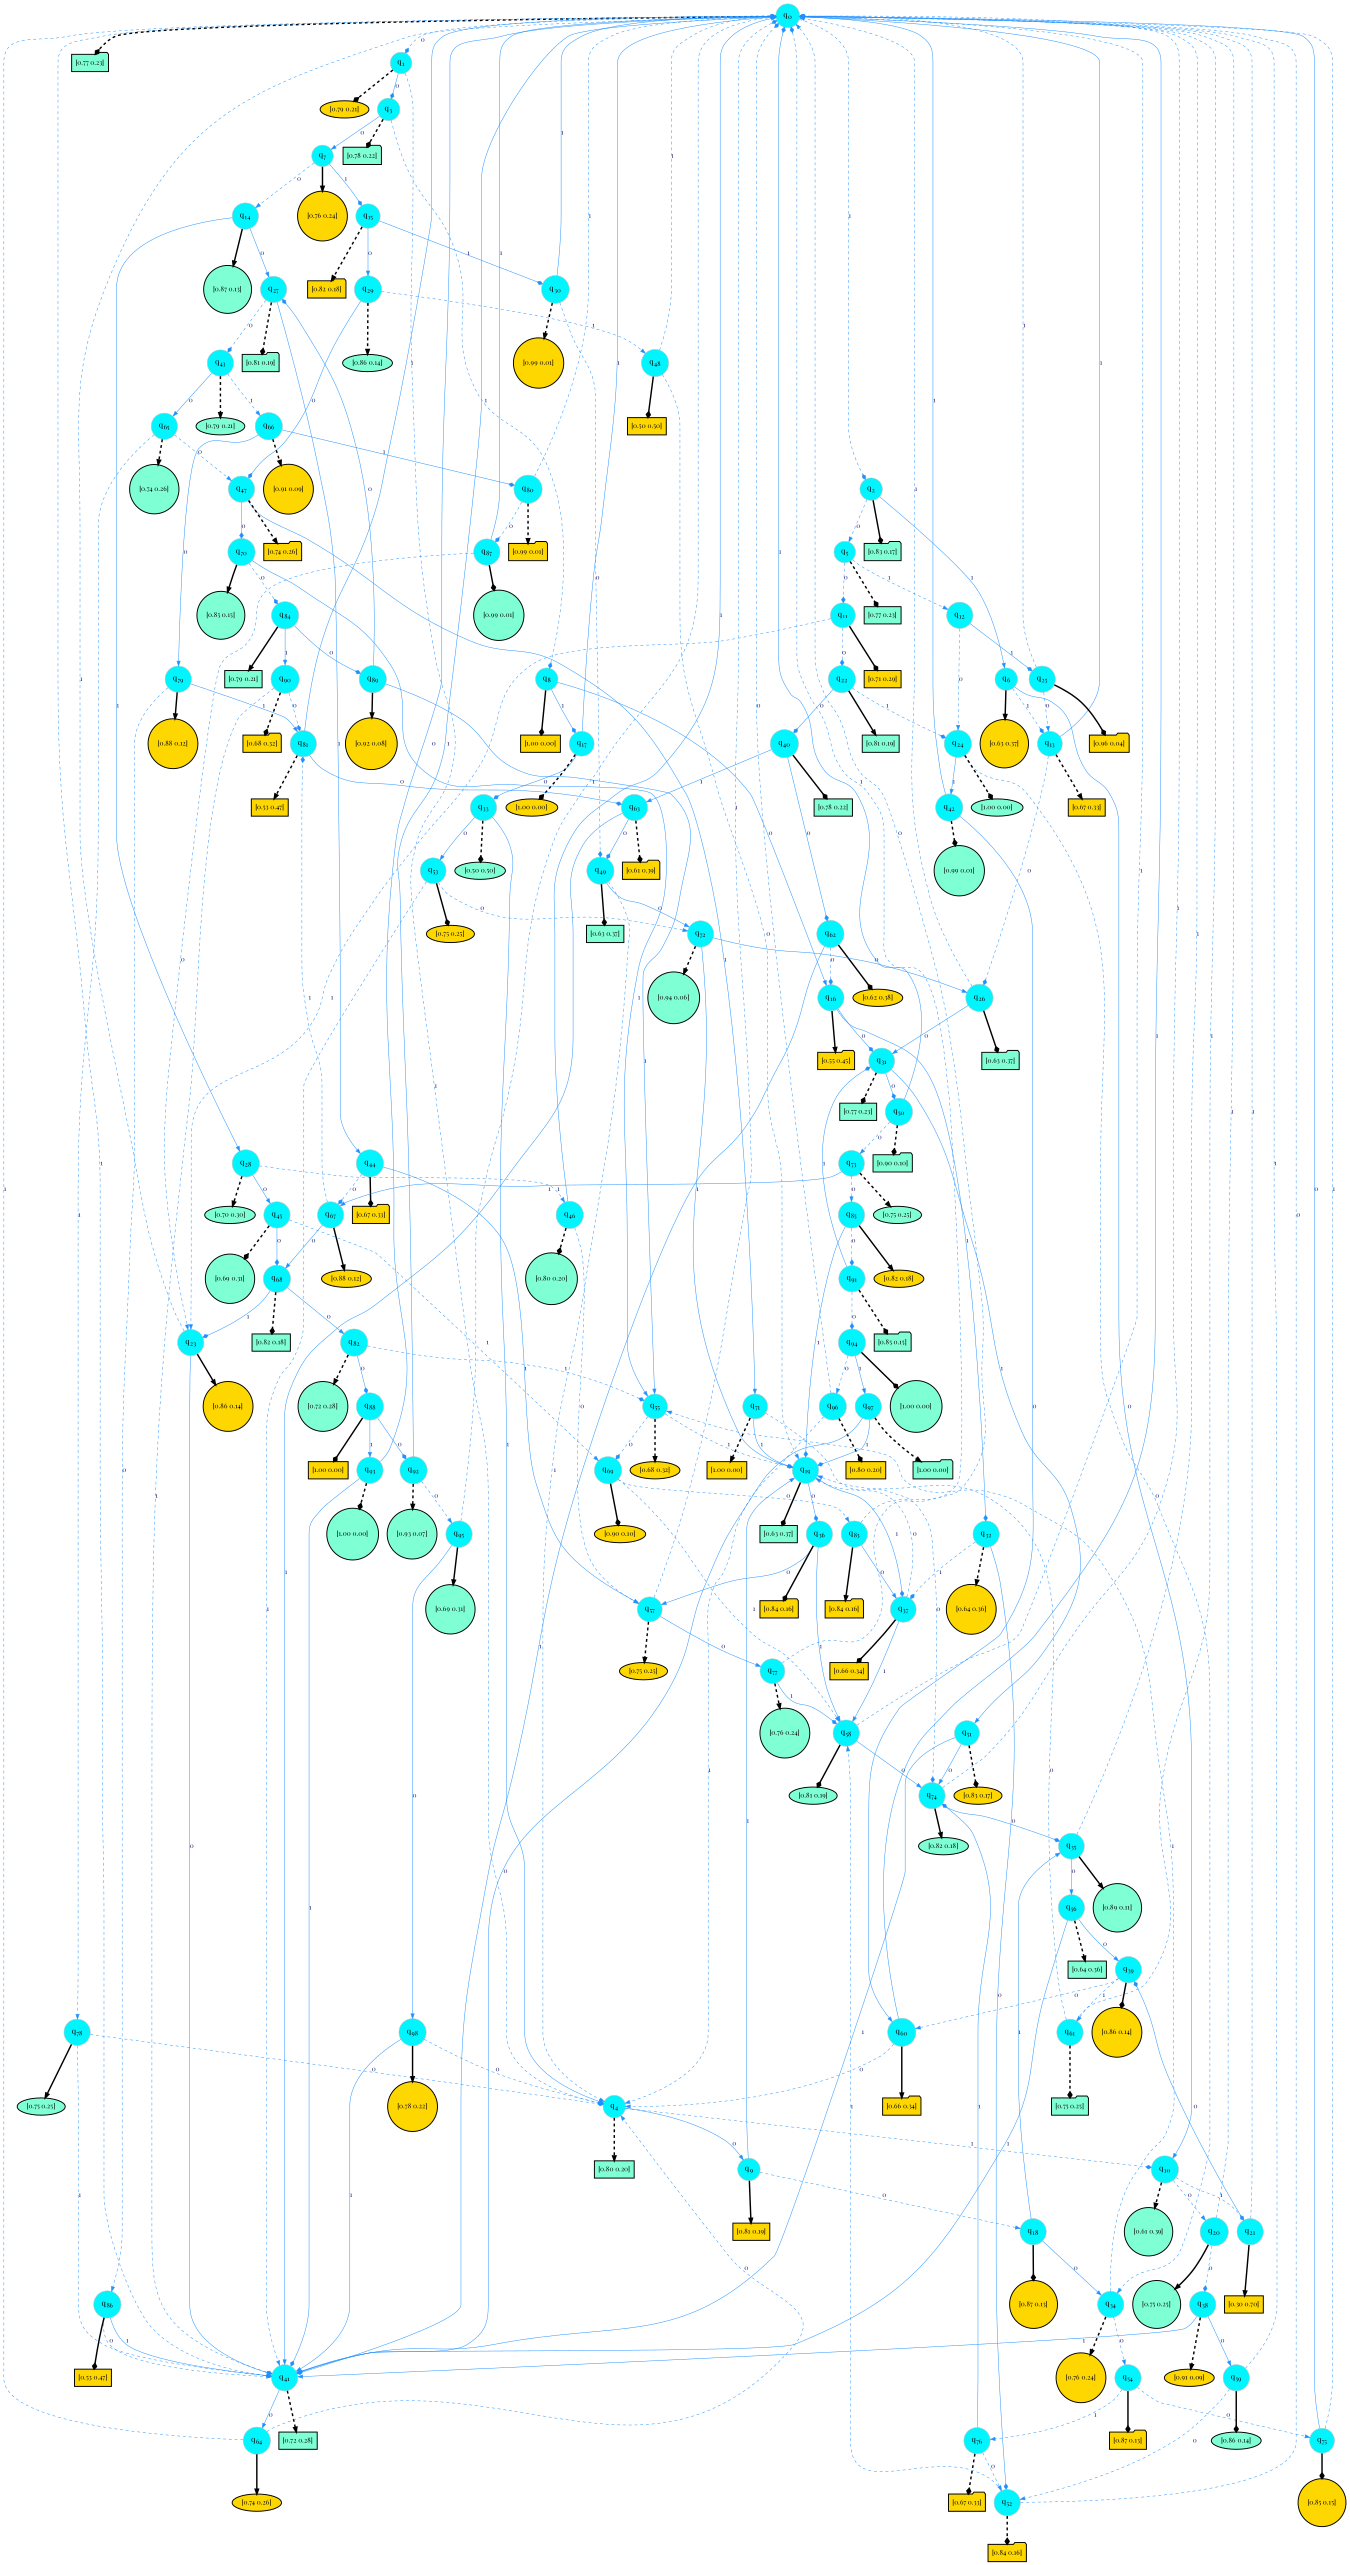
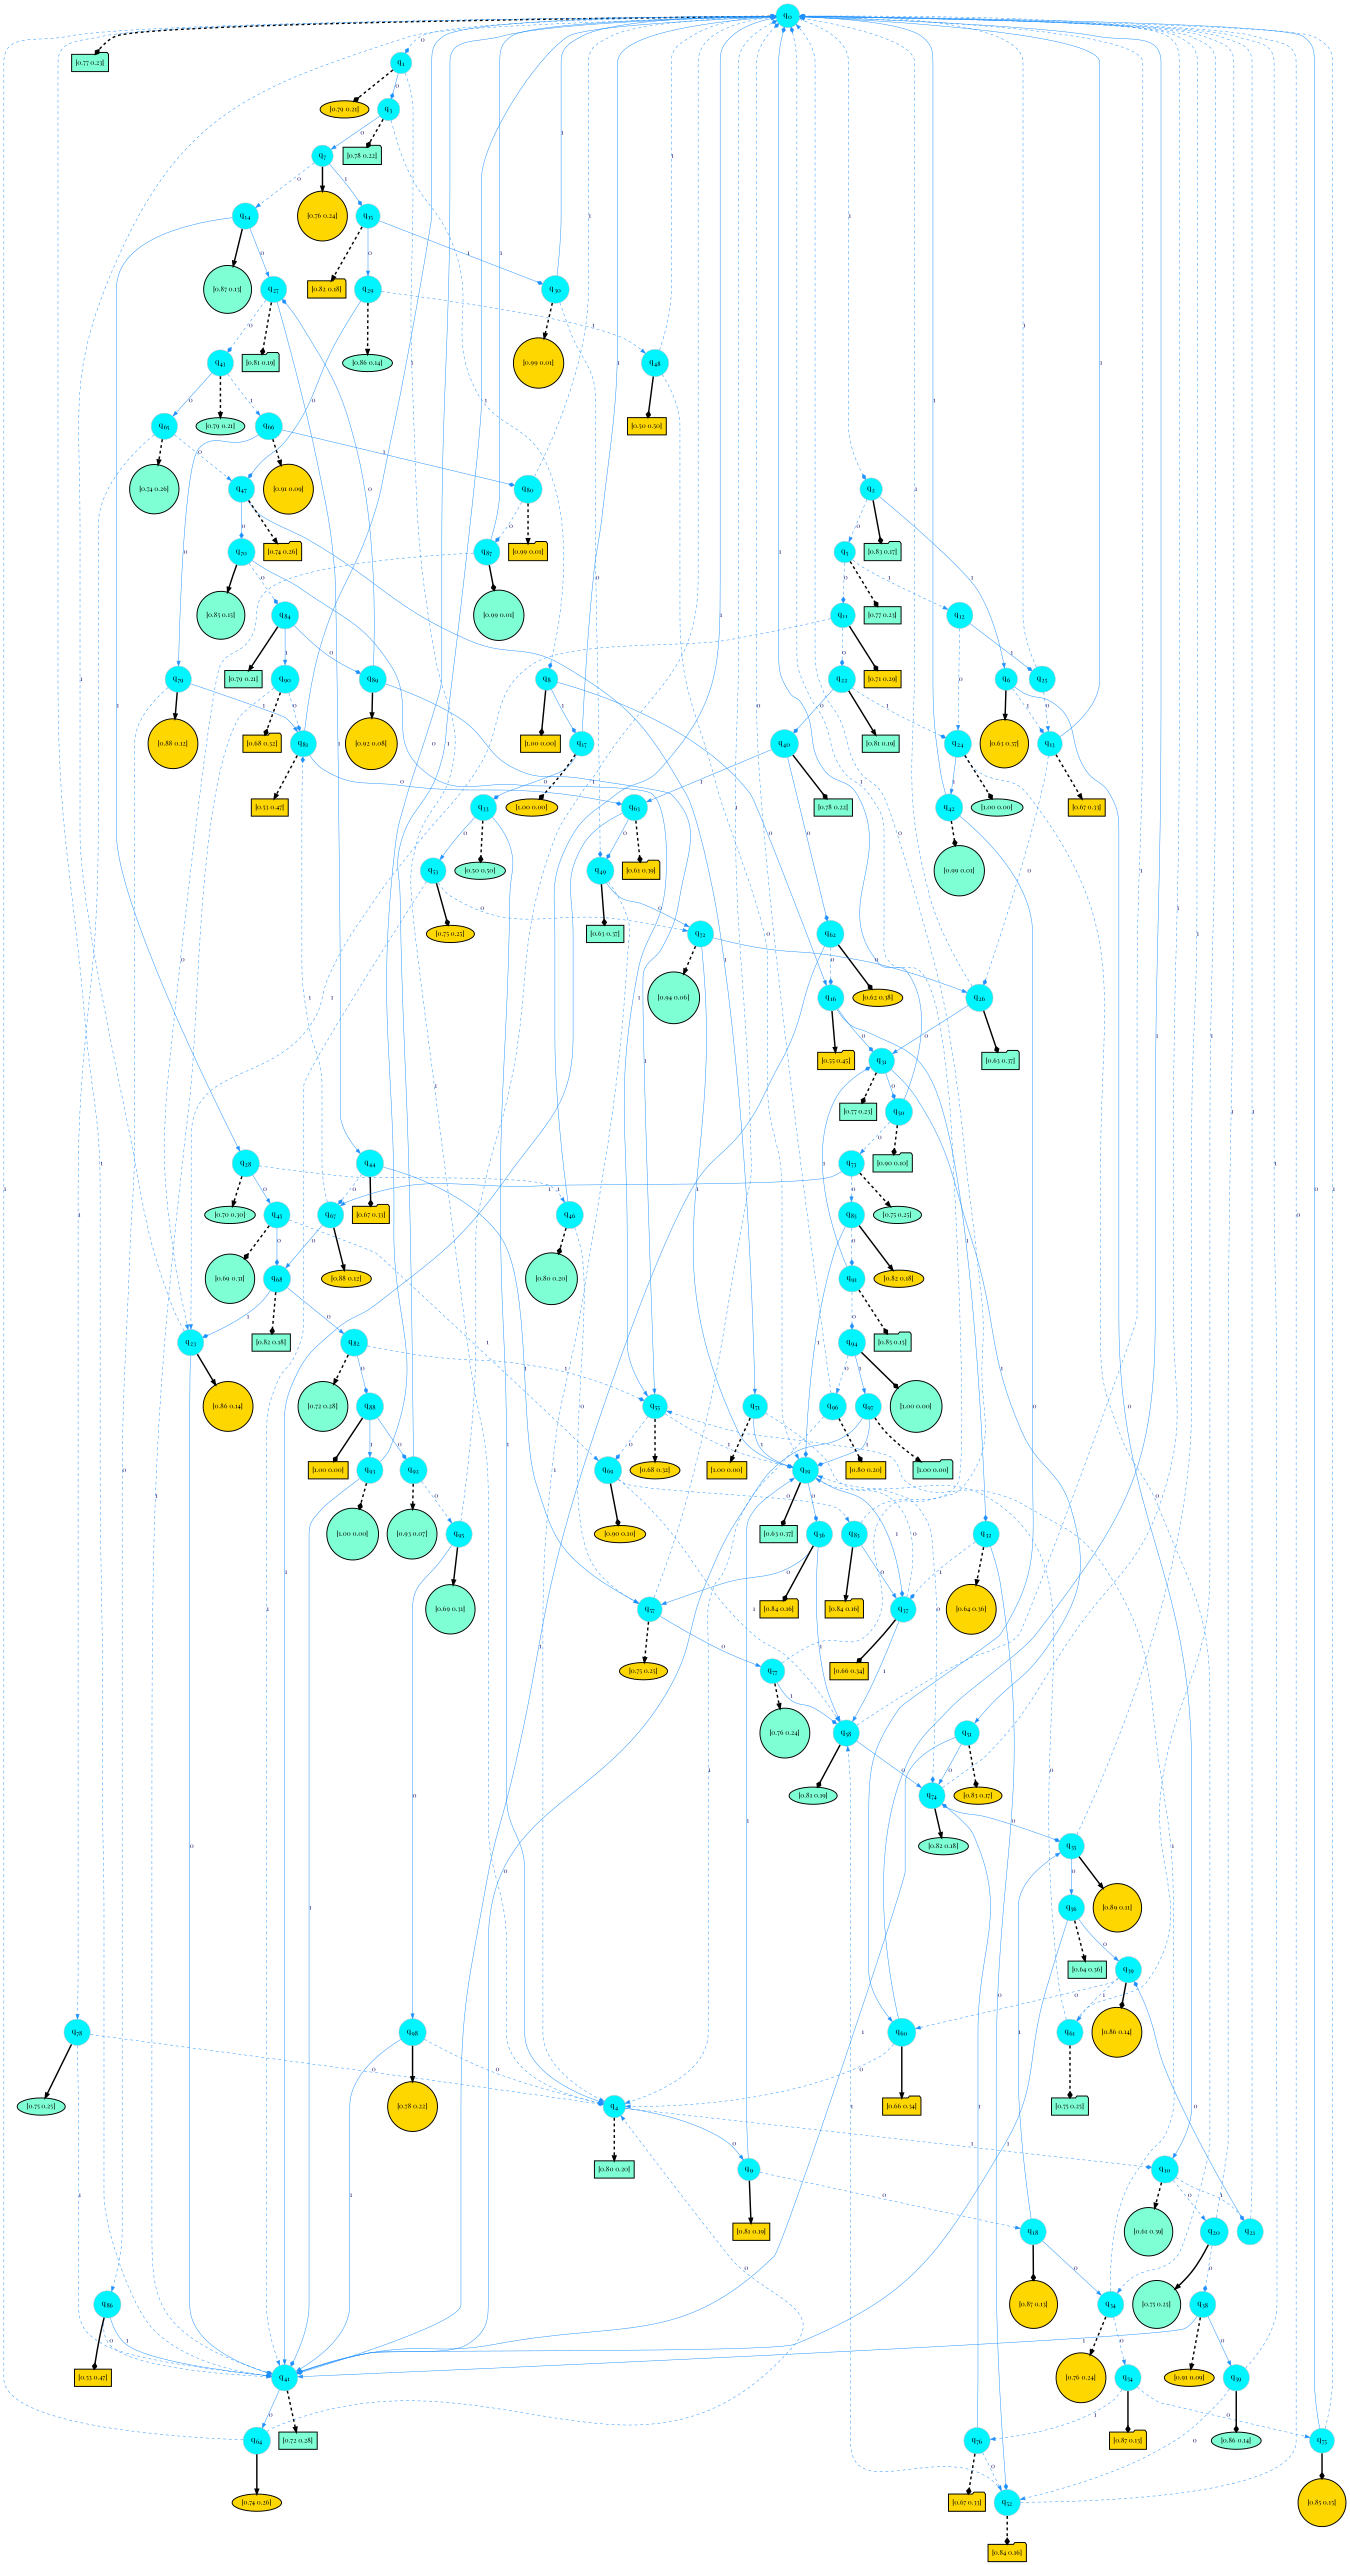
node "[0.96 0.04]": removed
node "[0.89 0.11]": fillcolor aquamarine -> gold
node "[0.30 0.70]": removed
